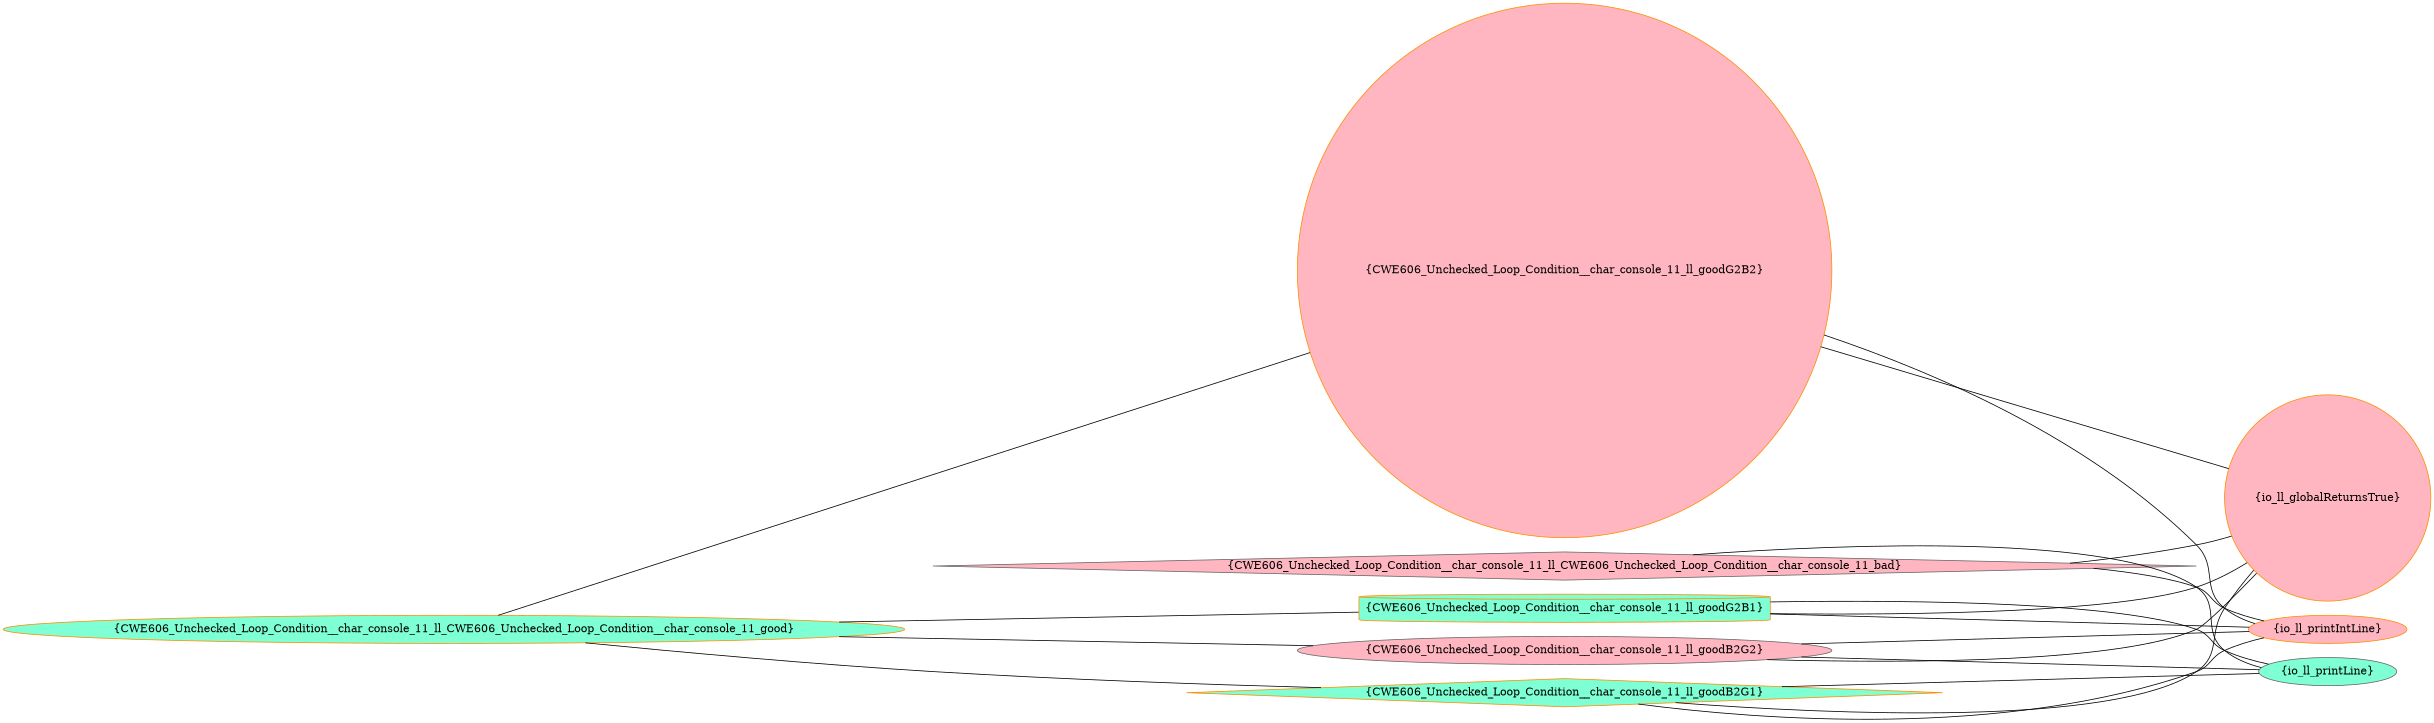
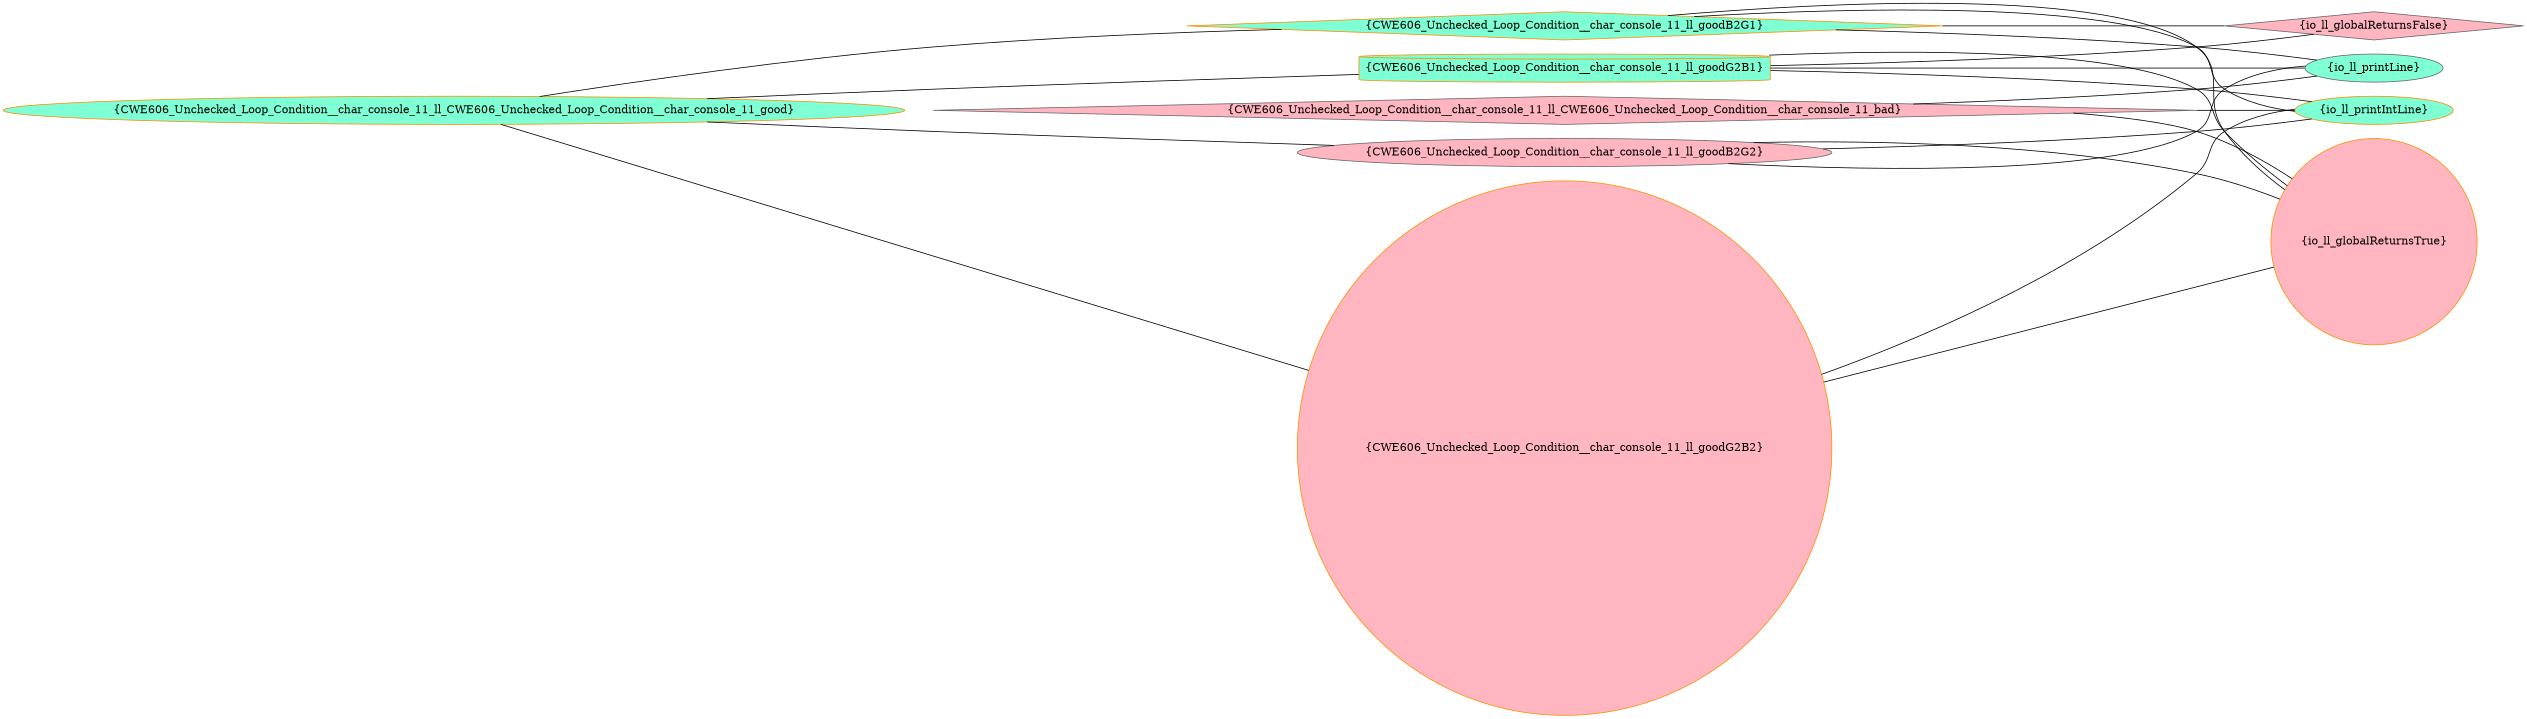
node "{io_ll_globalReturnsFalse}": added
node "{io_ll_printIntLine}": fillcolor lightpink -> aquamarine
